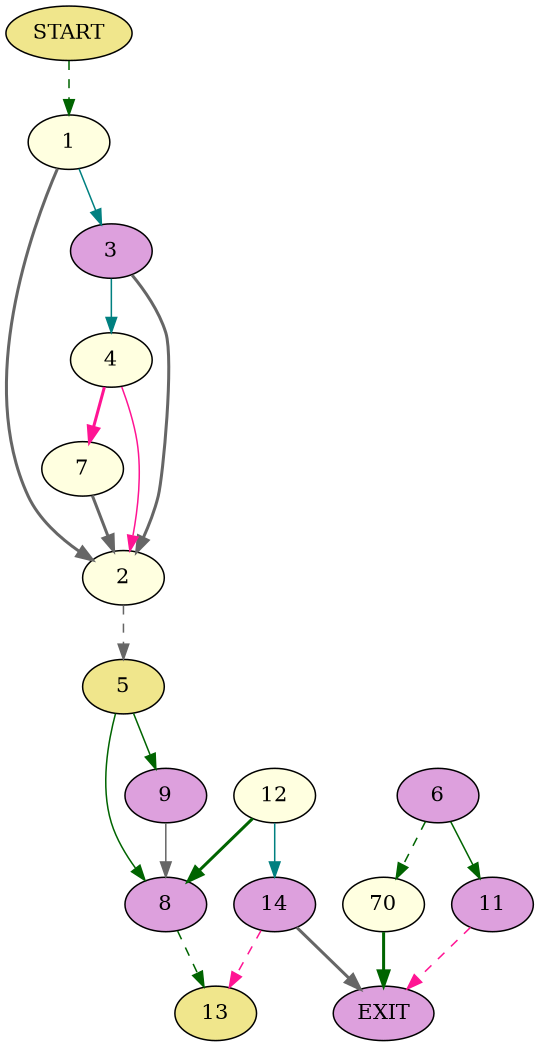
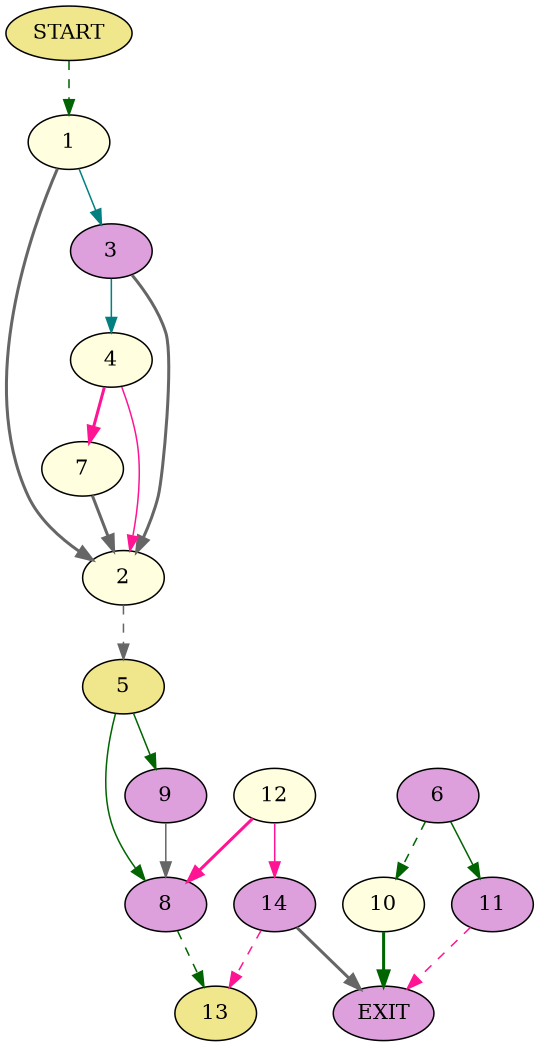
edge "12" -> "14": color teal -> deeppink
edge "12" -> "8": color darkgreen -> deeppink
node "70": label "70" -> "10"
